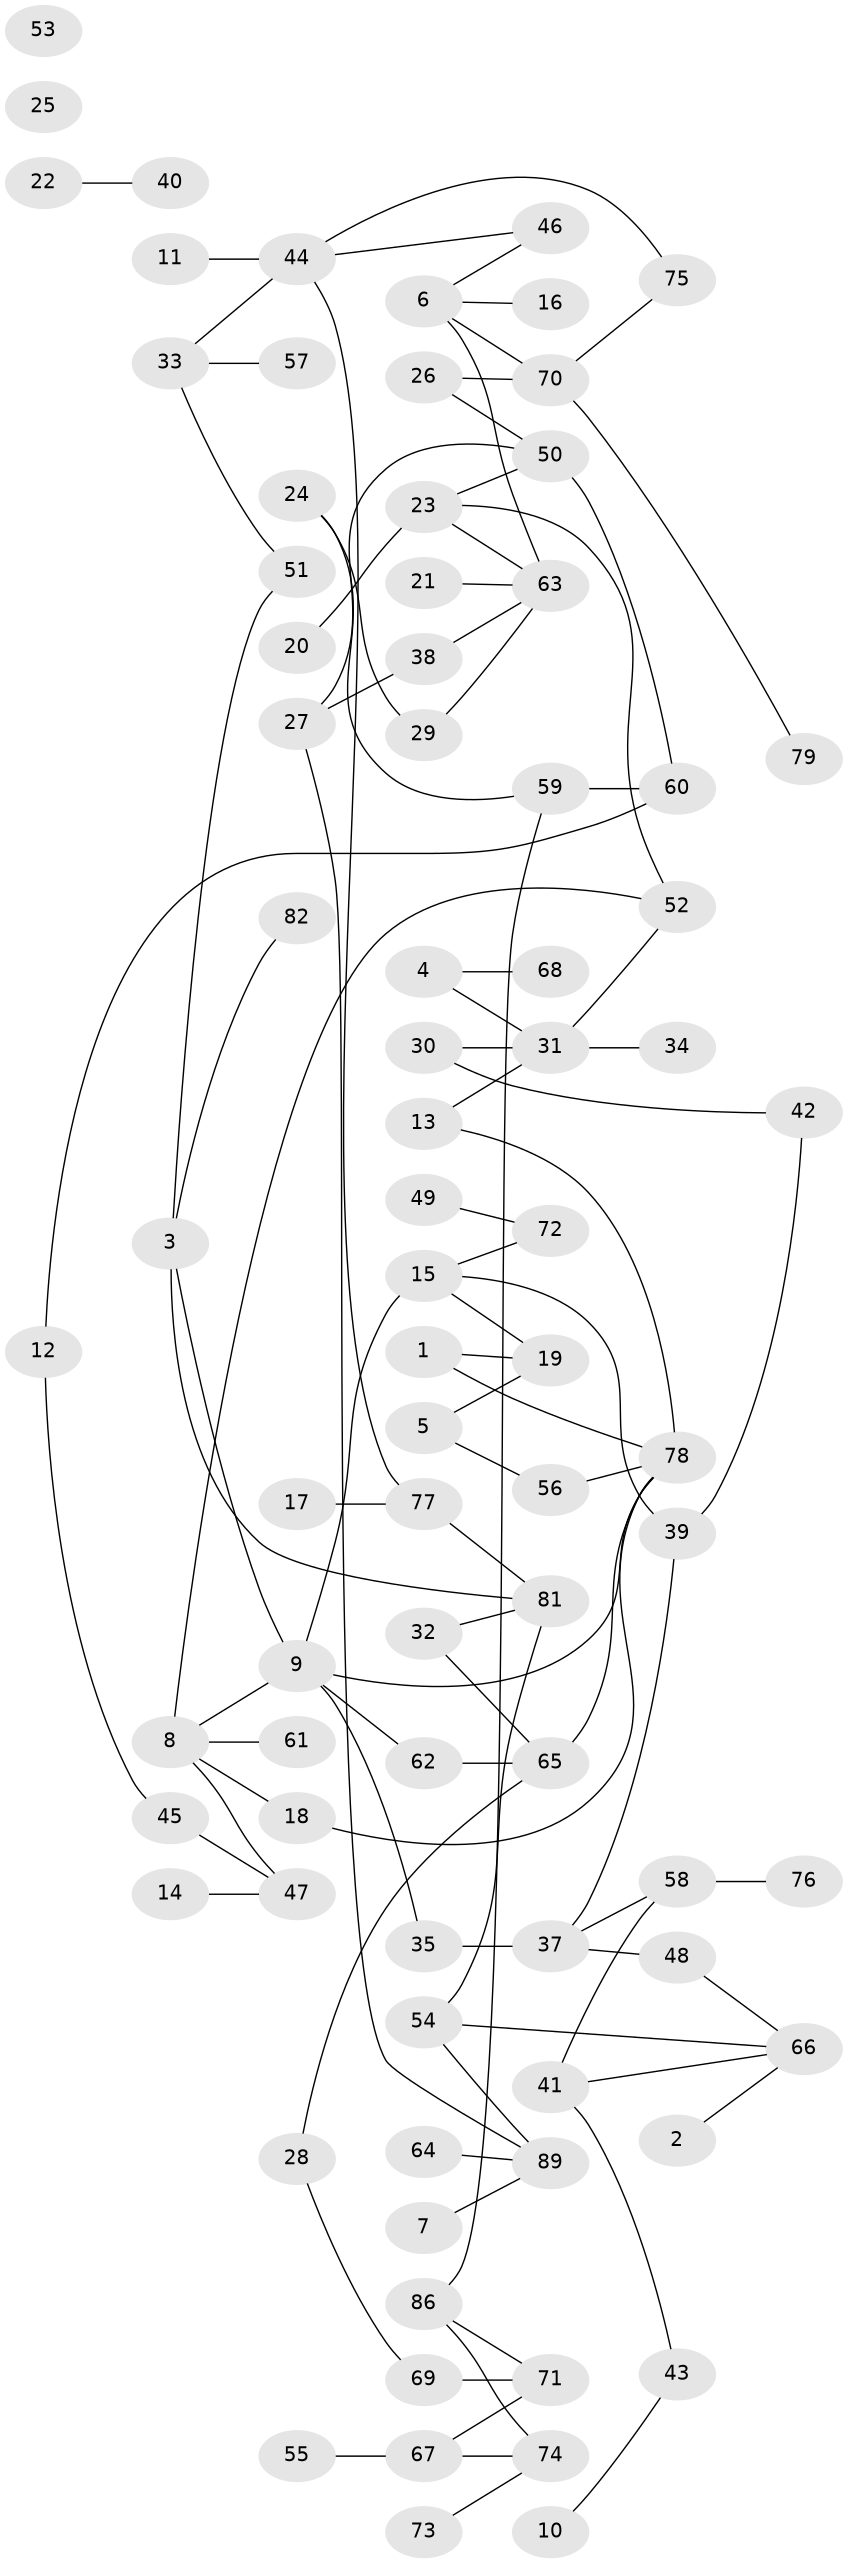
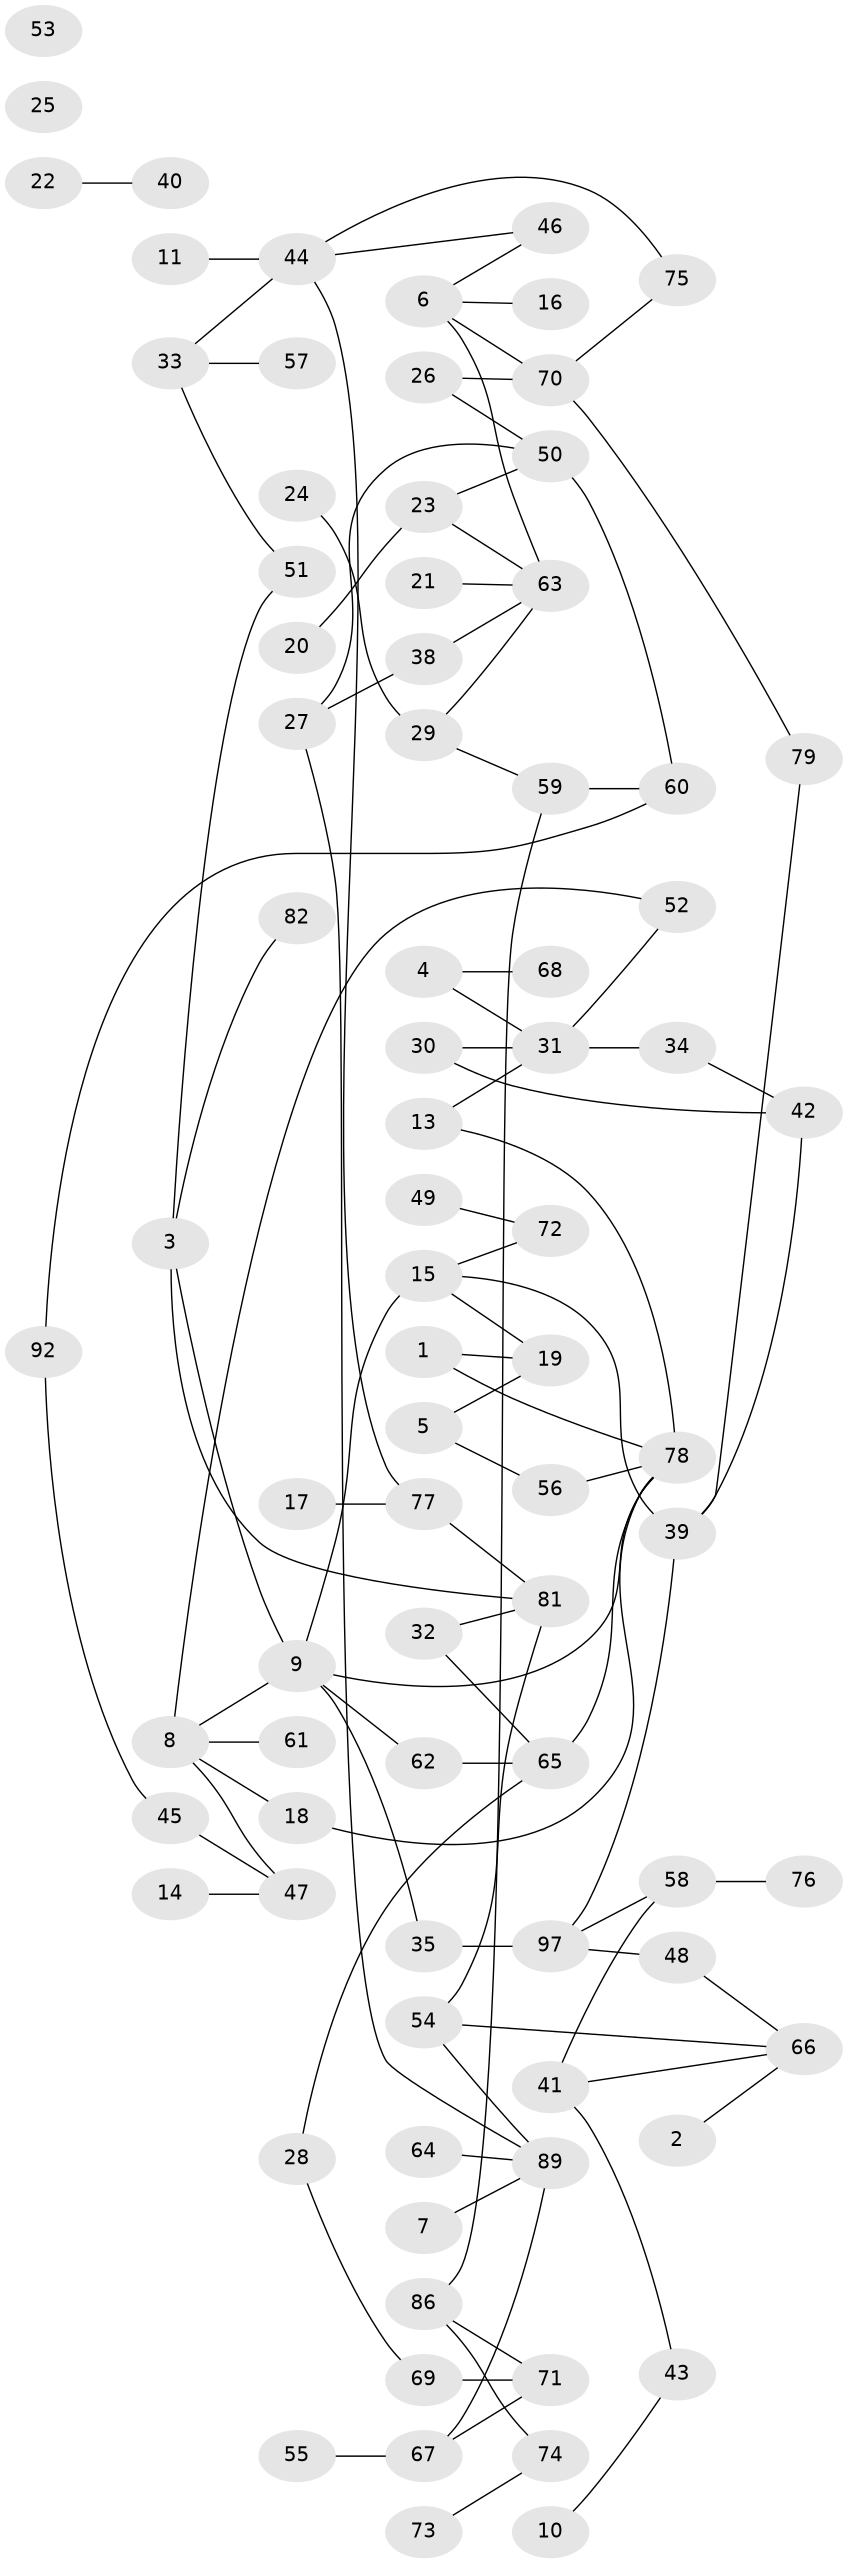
edge "23" -- "52": removed
edge "24" -- "59": now "29" -- "59"
edge "34" -- "42": added
edge "79" -- "39": added
node "12": label "12" -> "92"
node "37": label "37" -> "97"
edge "67" -- "74": now "67" -- "89"
